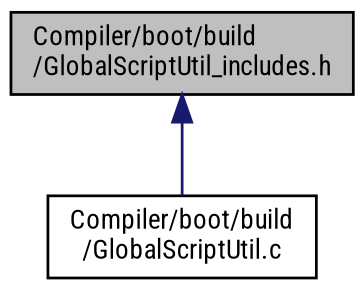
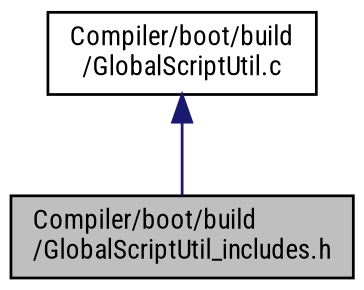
edge "Compiler/boot/build /GlobalScriptUtil.c" -> "Compiler/boot/build /GlobalScriptUtil_includes.h": reversed
